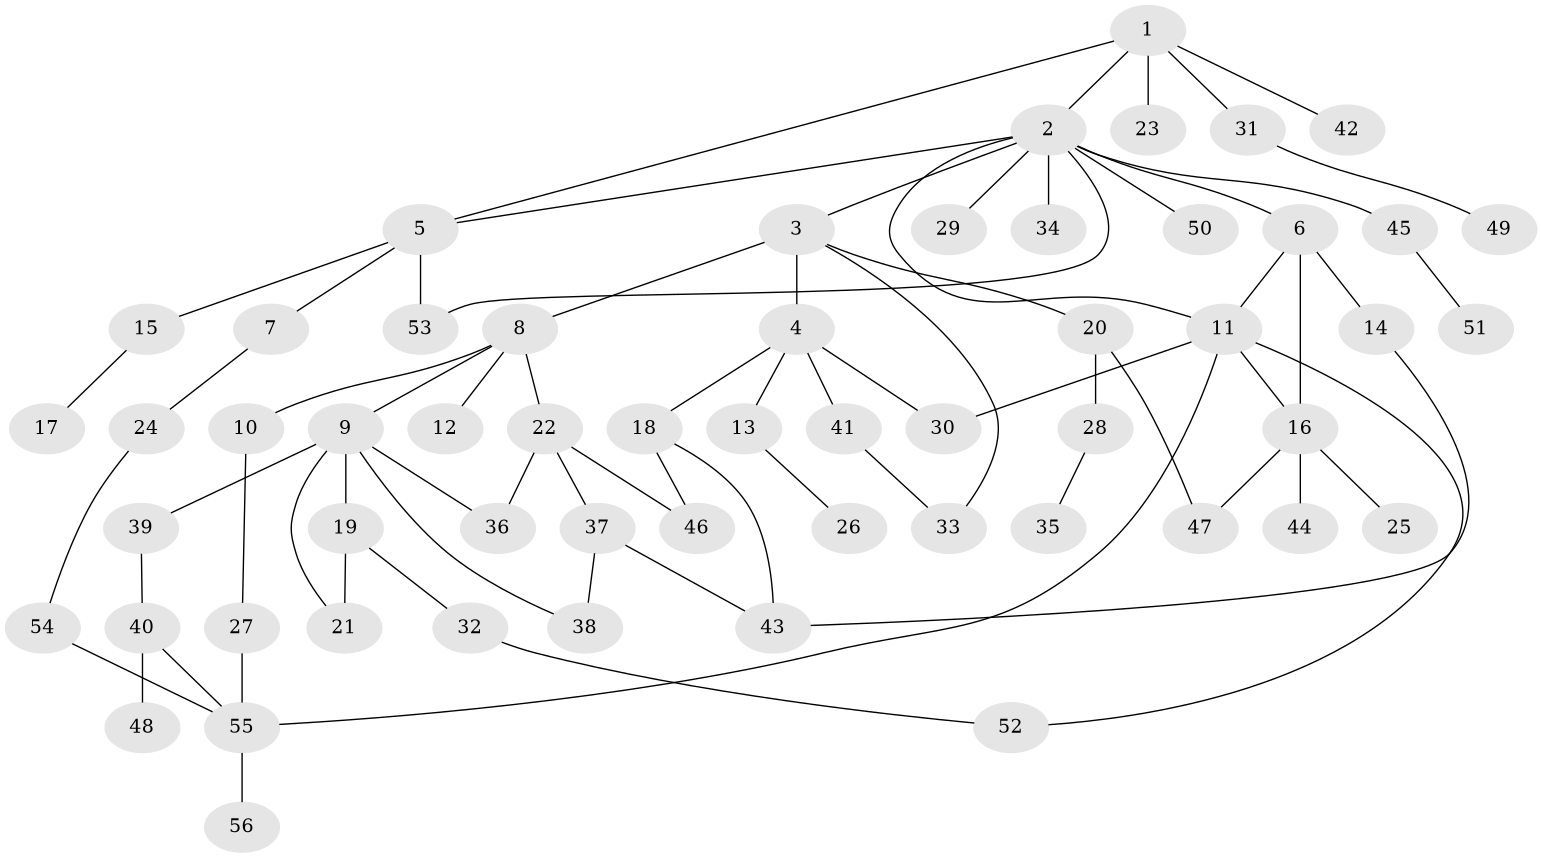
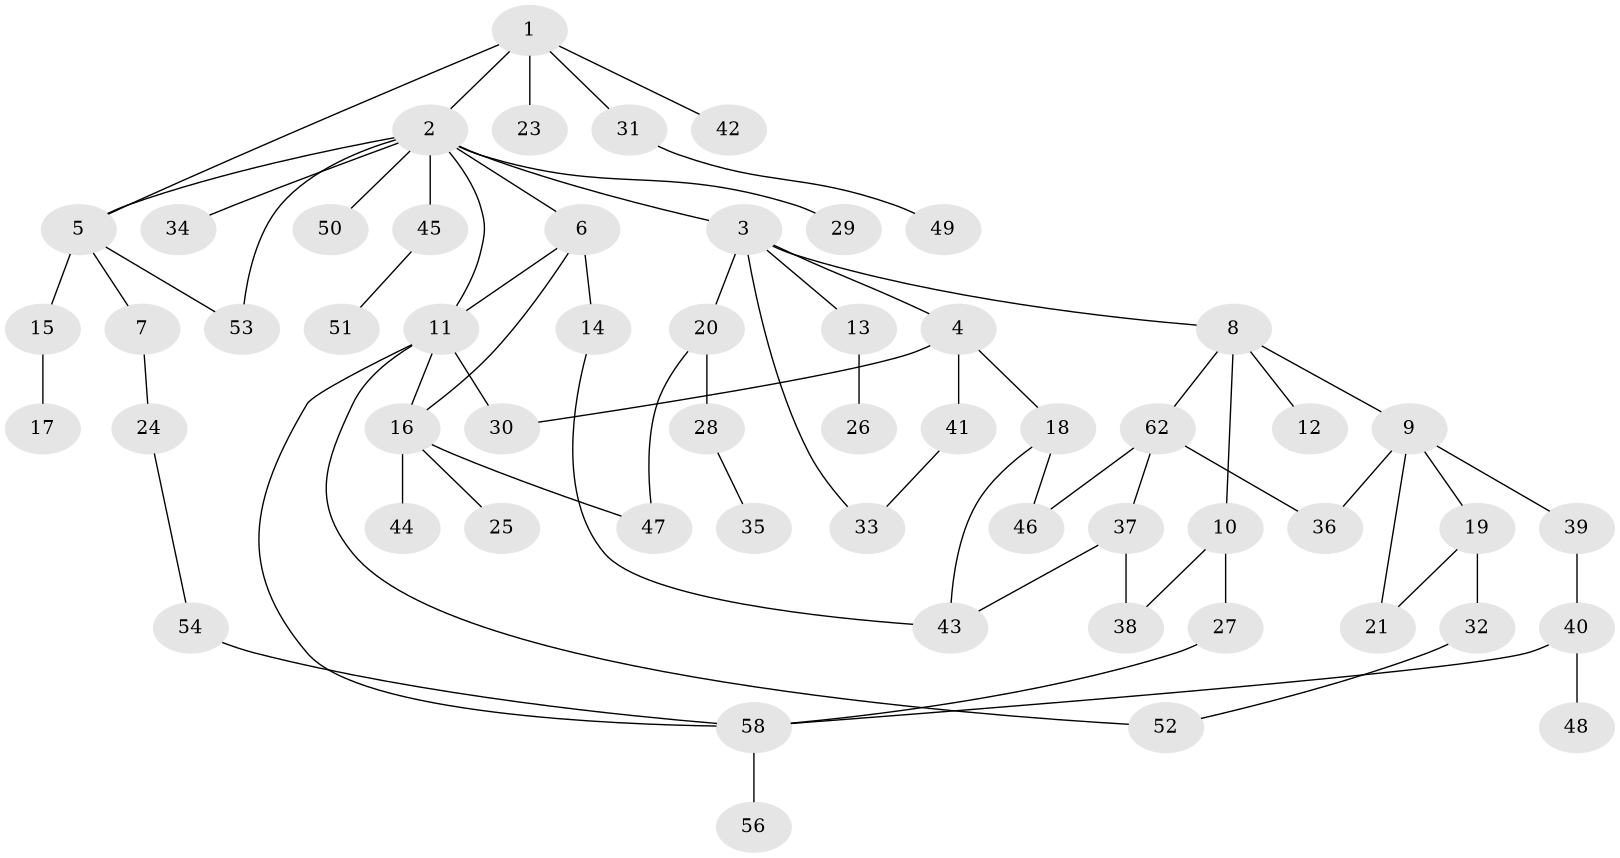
edge "4" -- "13": now "3" -- "13"
node "22": label "22" -> "62"
edge "9" -- "38": now "10" -- "38"
node "55": label "55" -> "58"
